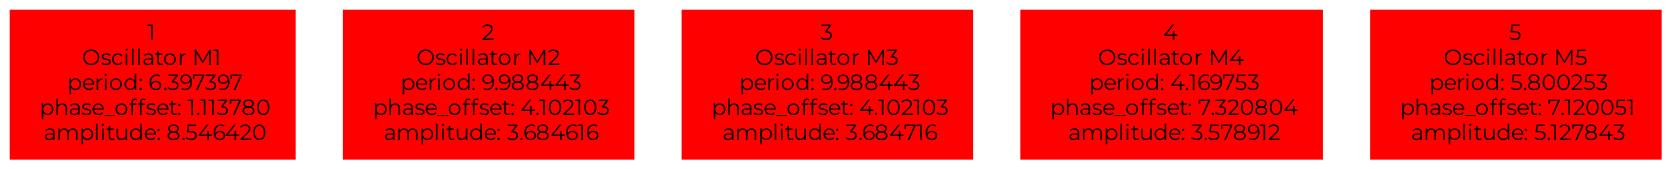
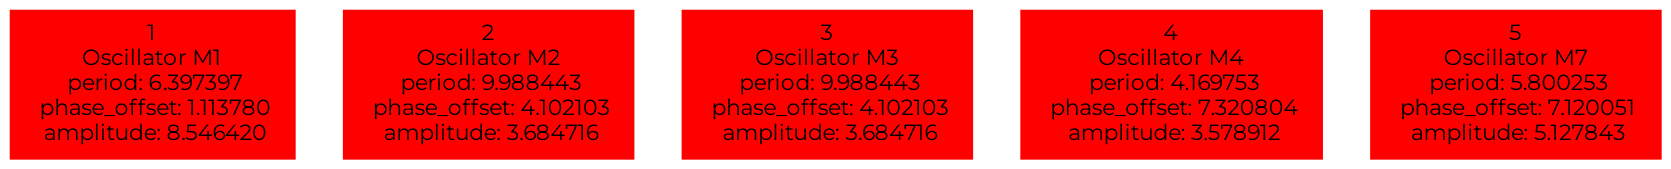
node "5": text "Oscillator M5" -> "Oscillator M7"
node "2": text "amplitude: 3.684616" -> "amplitude: 3.684716"
